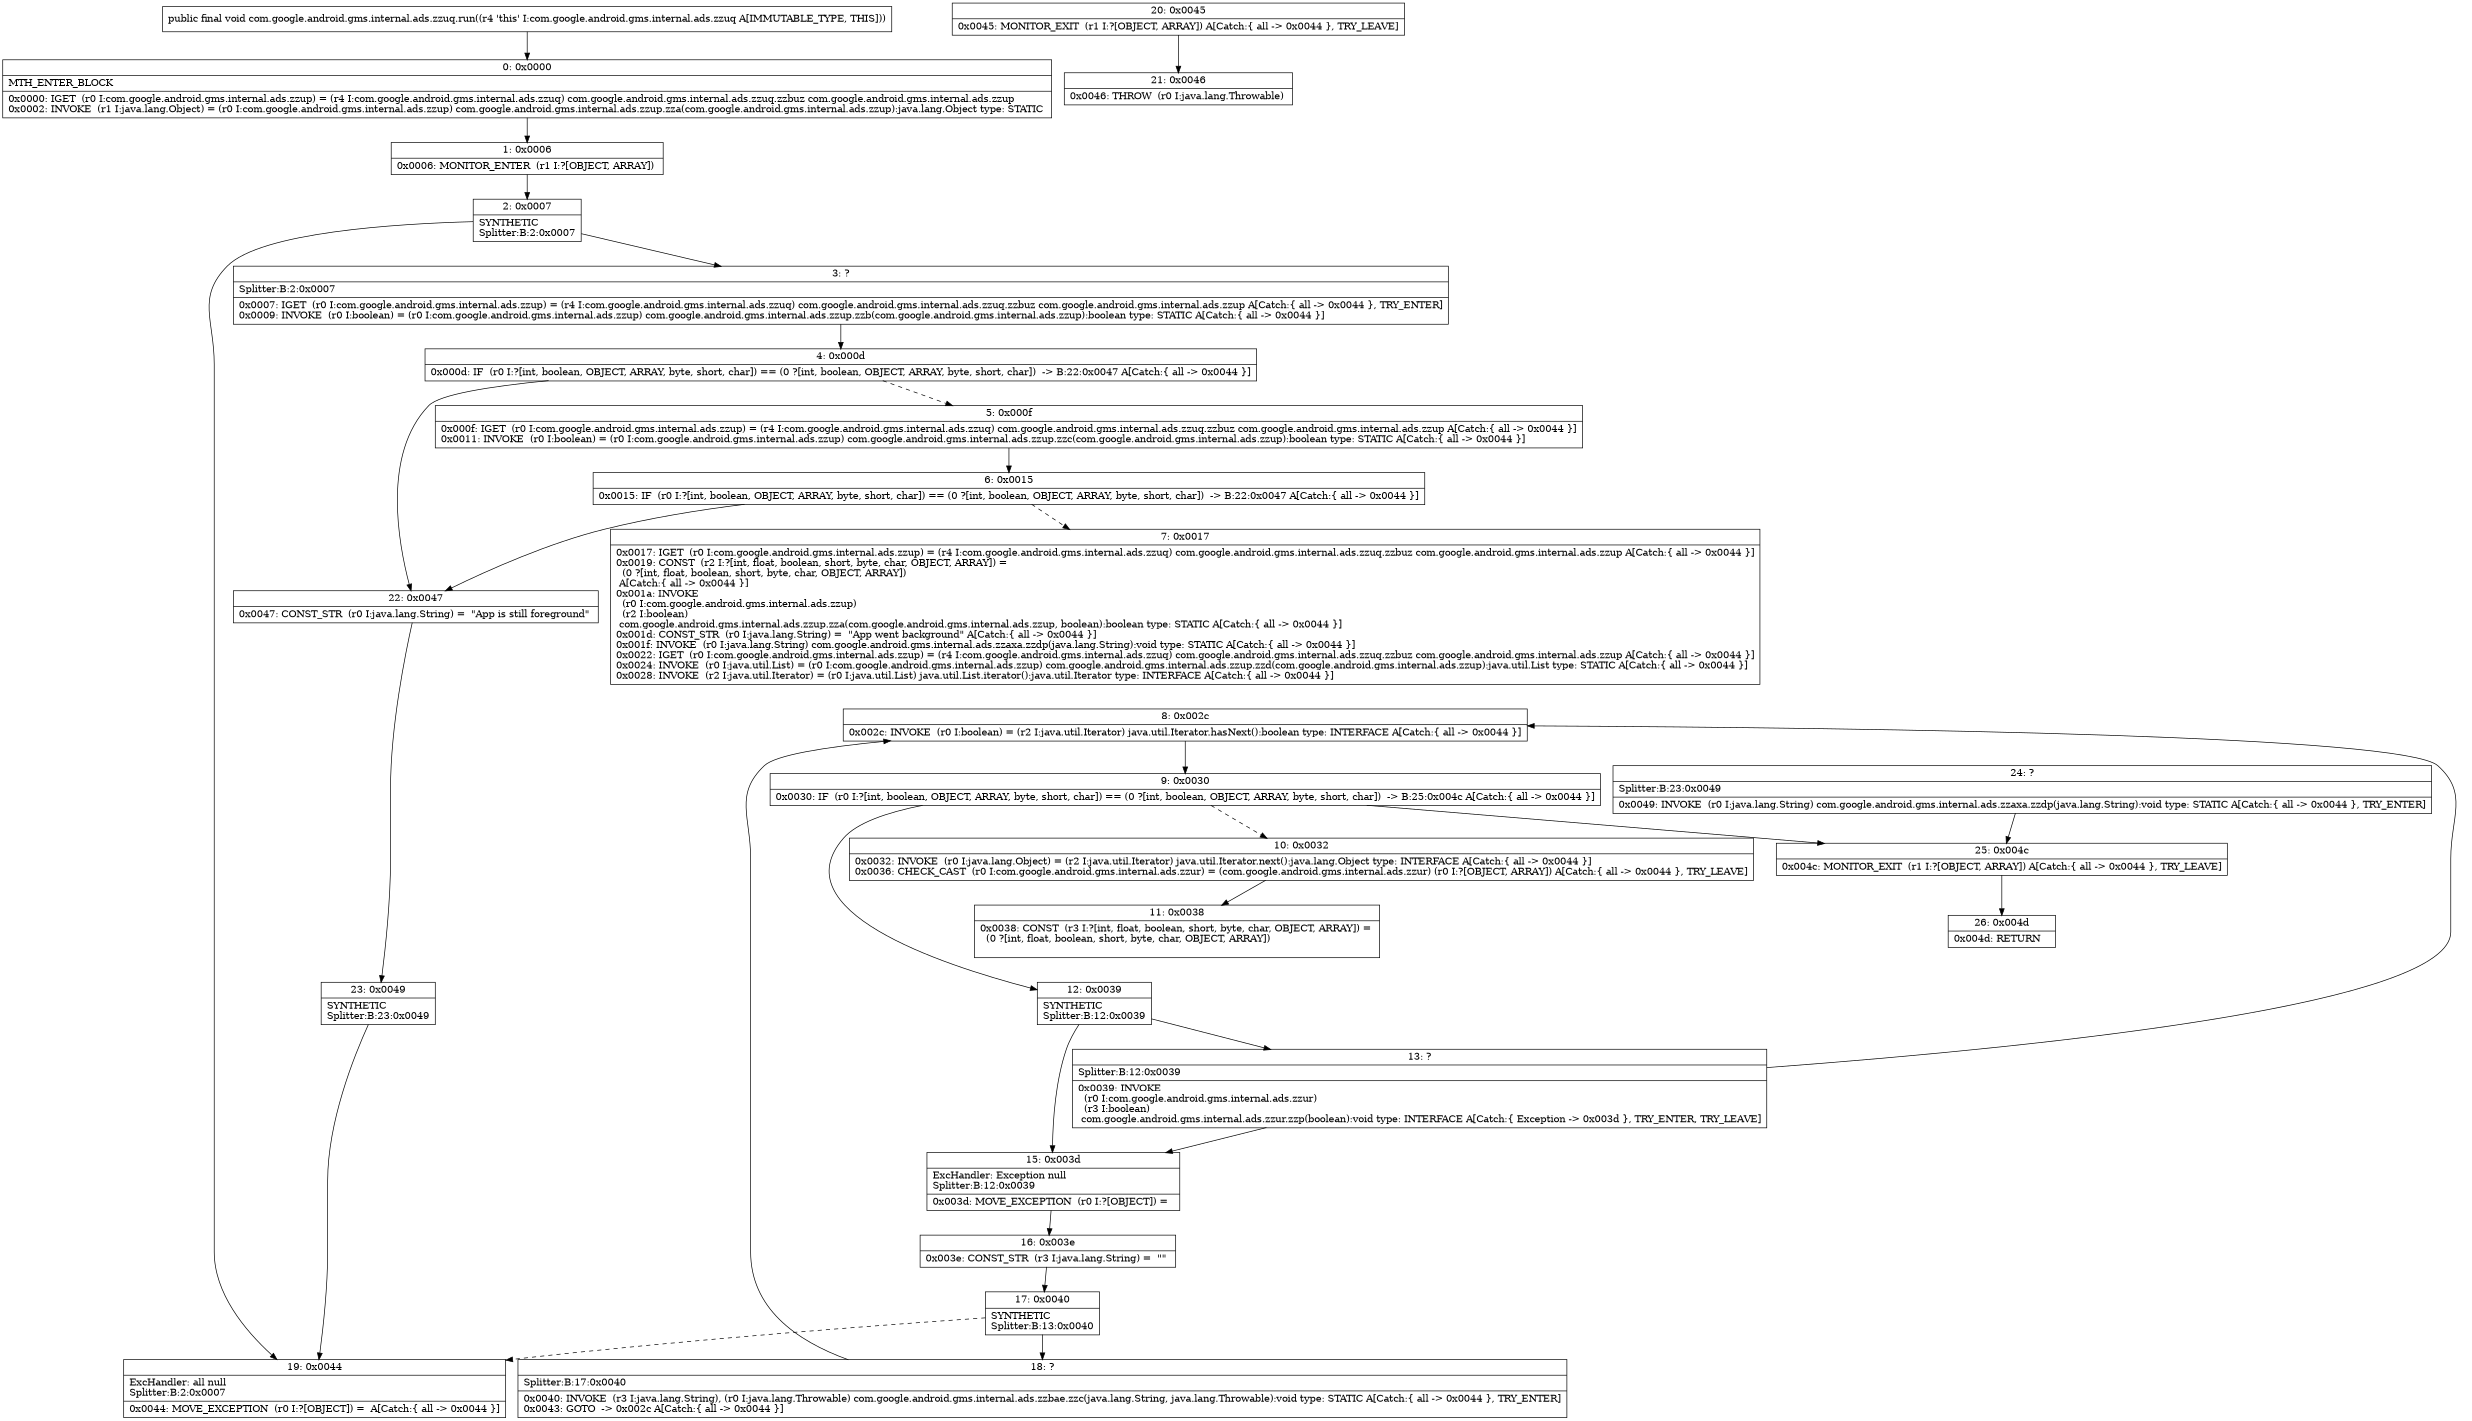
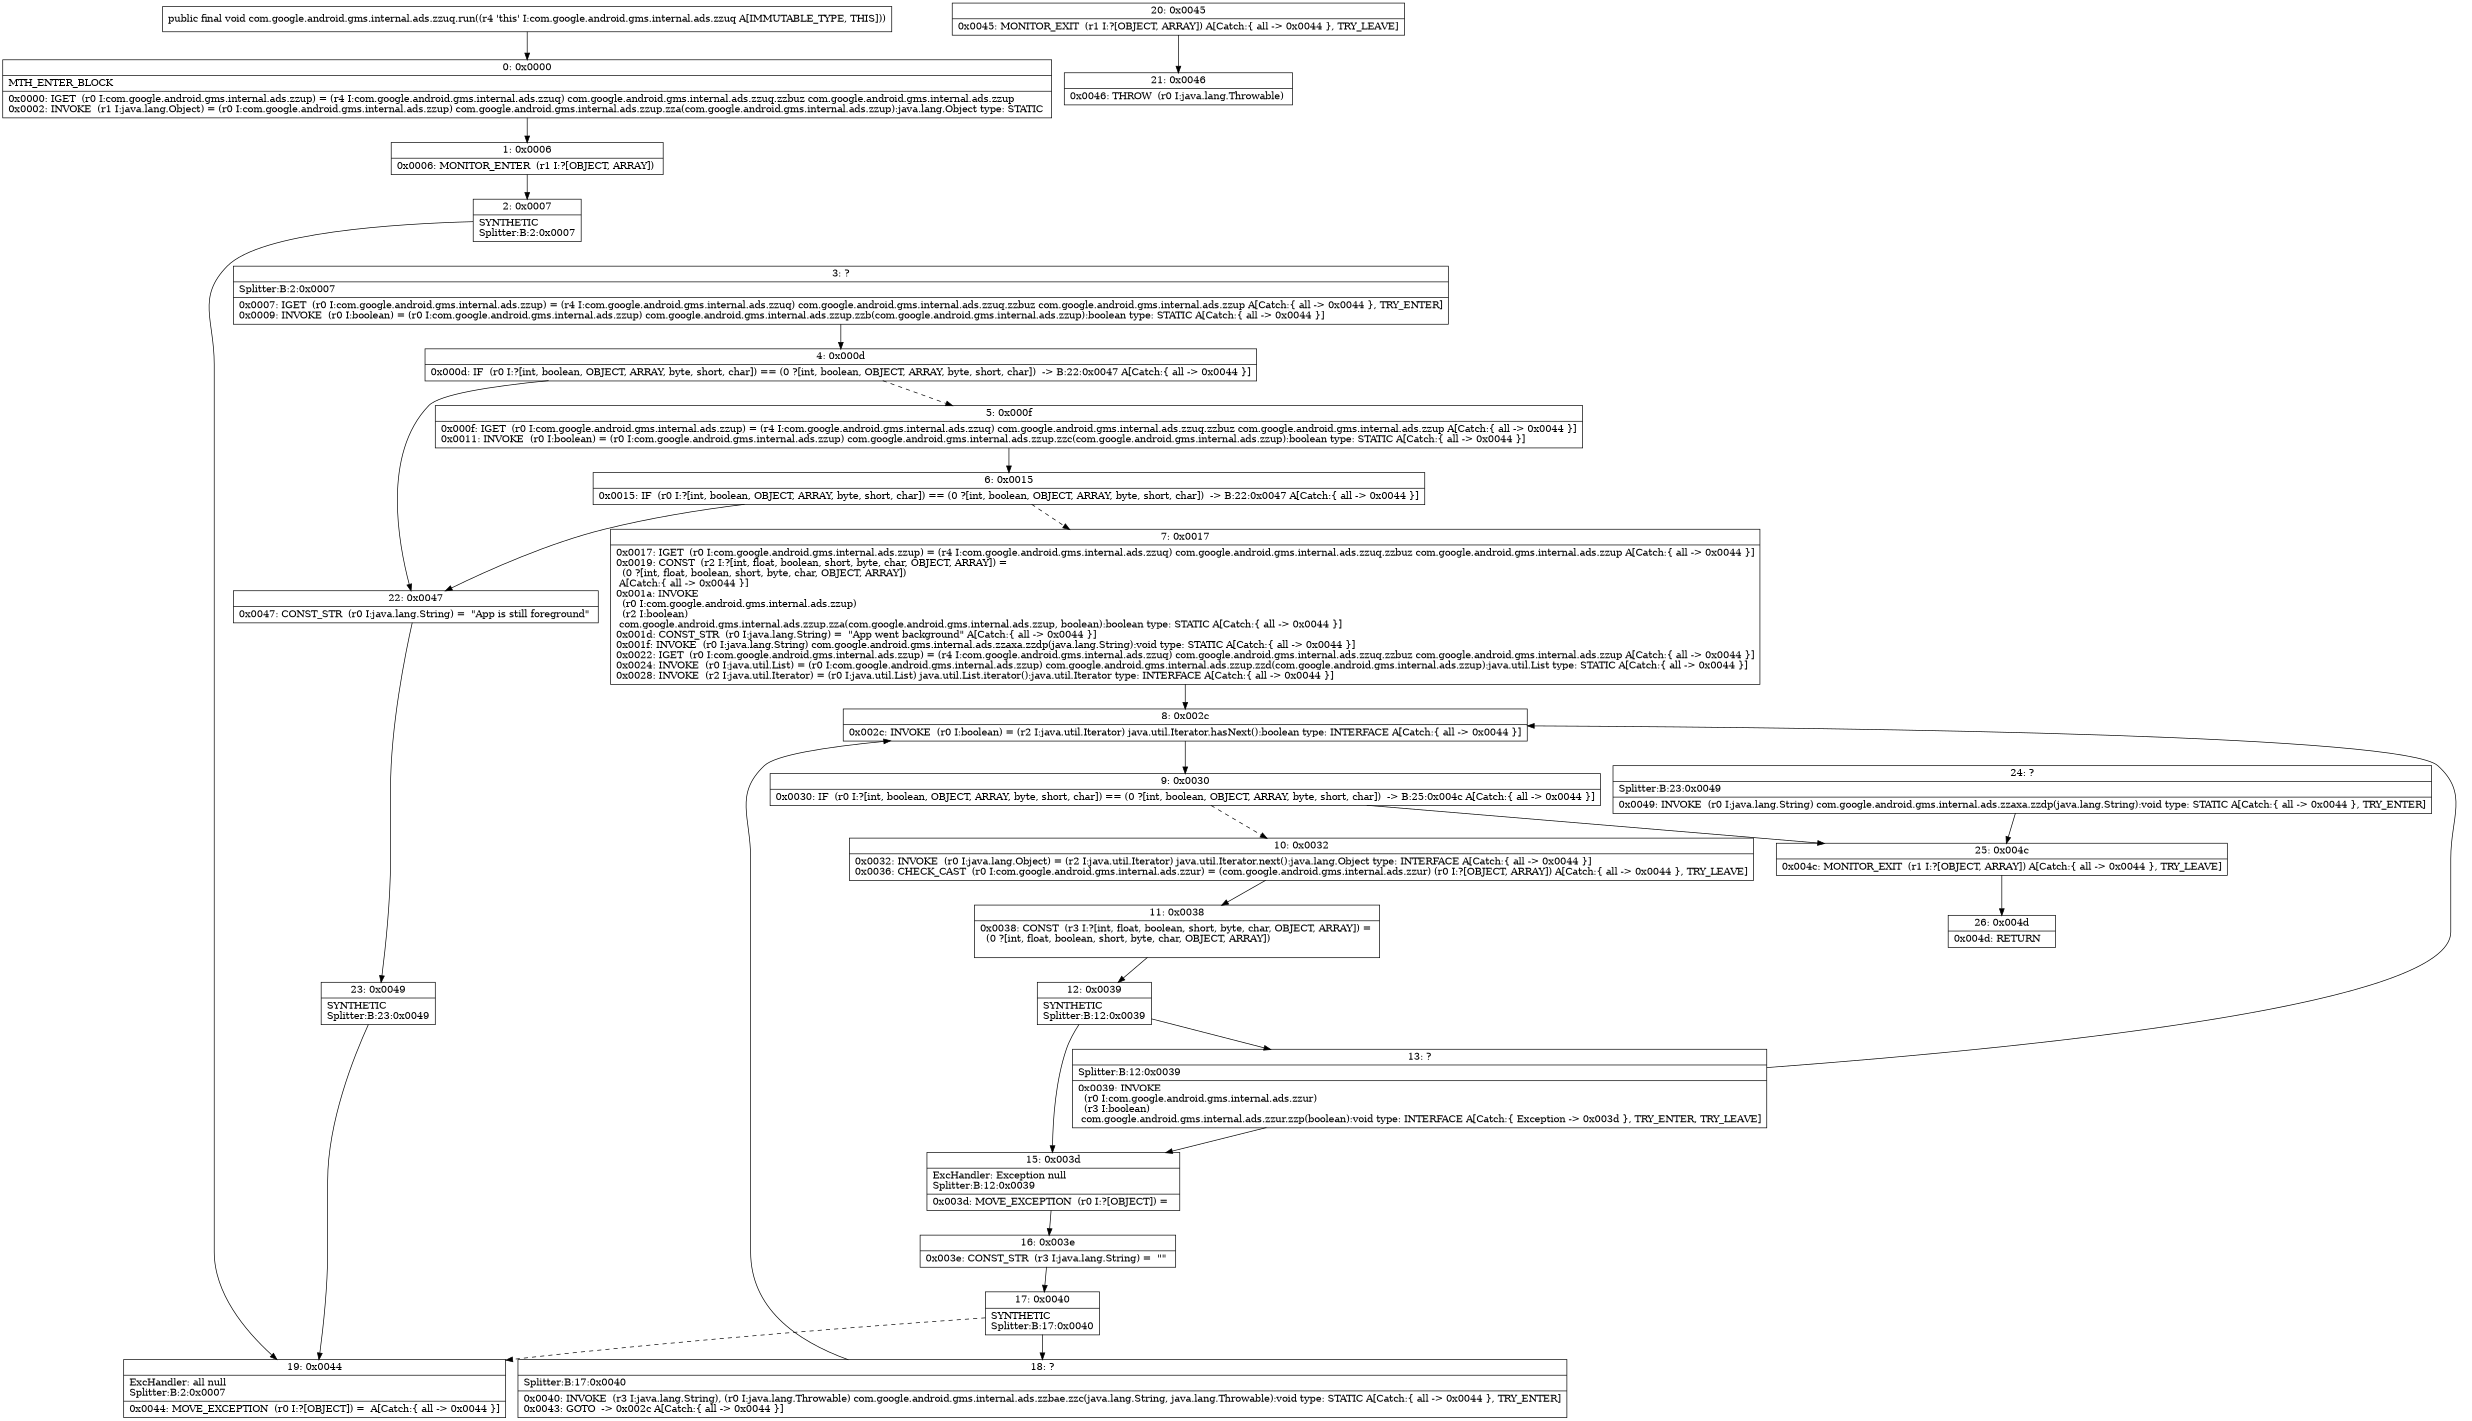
edge "2: 0x0007" -> "3: ?": removed
edge "7: 0x0017" -> "8: 0x002c": added
edge "9: 0x0030" -> "12: 0x0039": now "11: 0x0038" -> "12: 0x0039"
node "17: 0x0040": text "Splitter:B:13:0x0040" -> "Splitter:B:17:0x0040"
